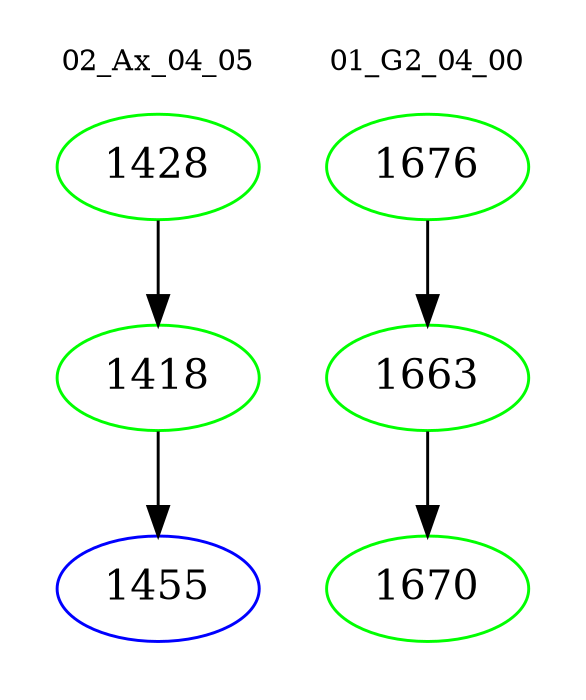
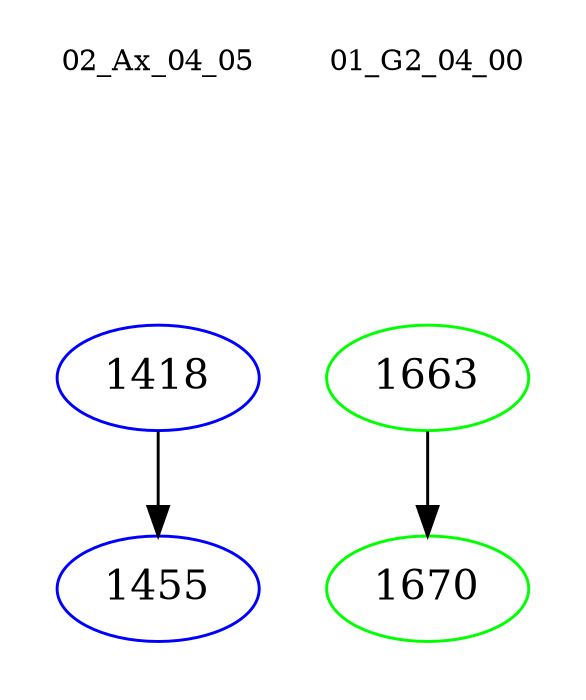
node "1428": removed
node "1676": removed
node "1418": color green -> blue
